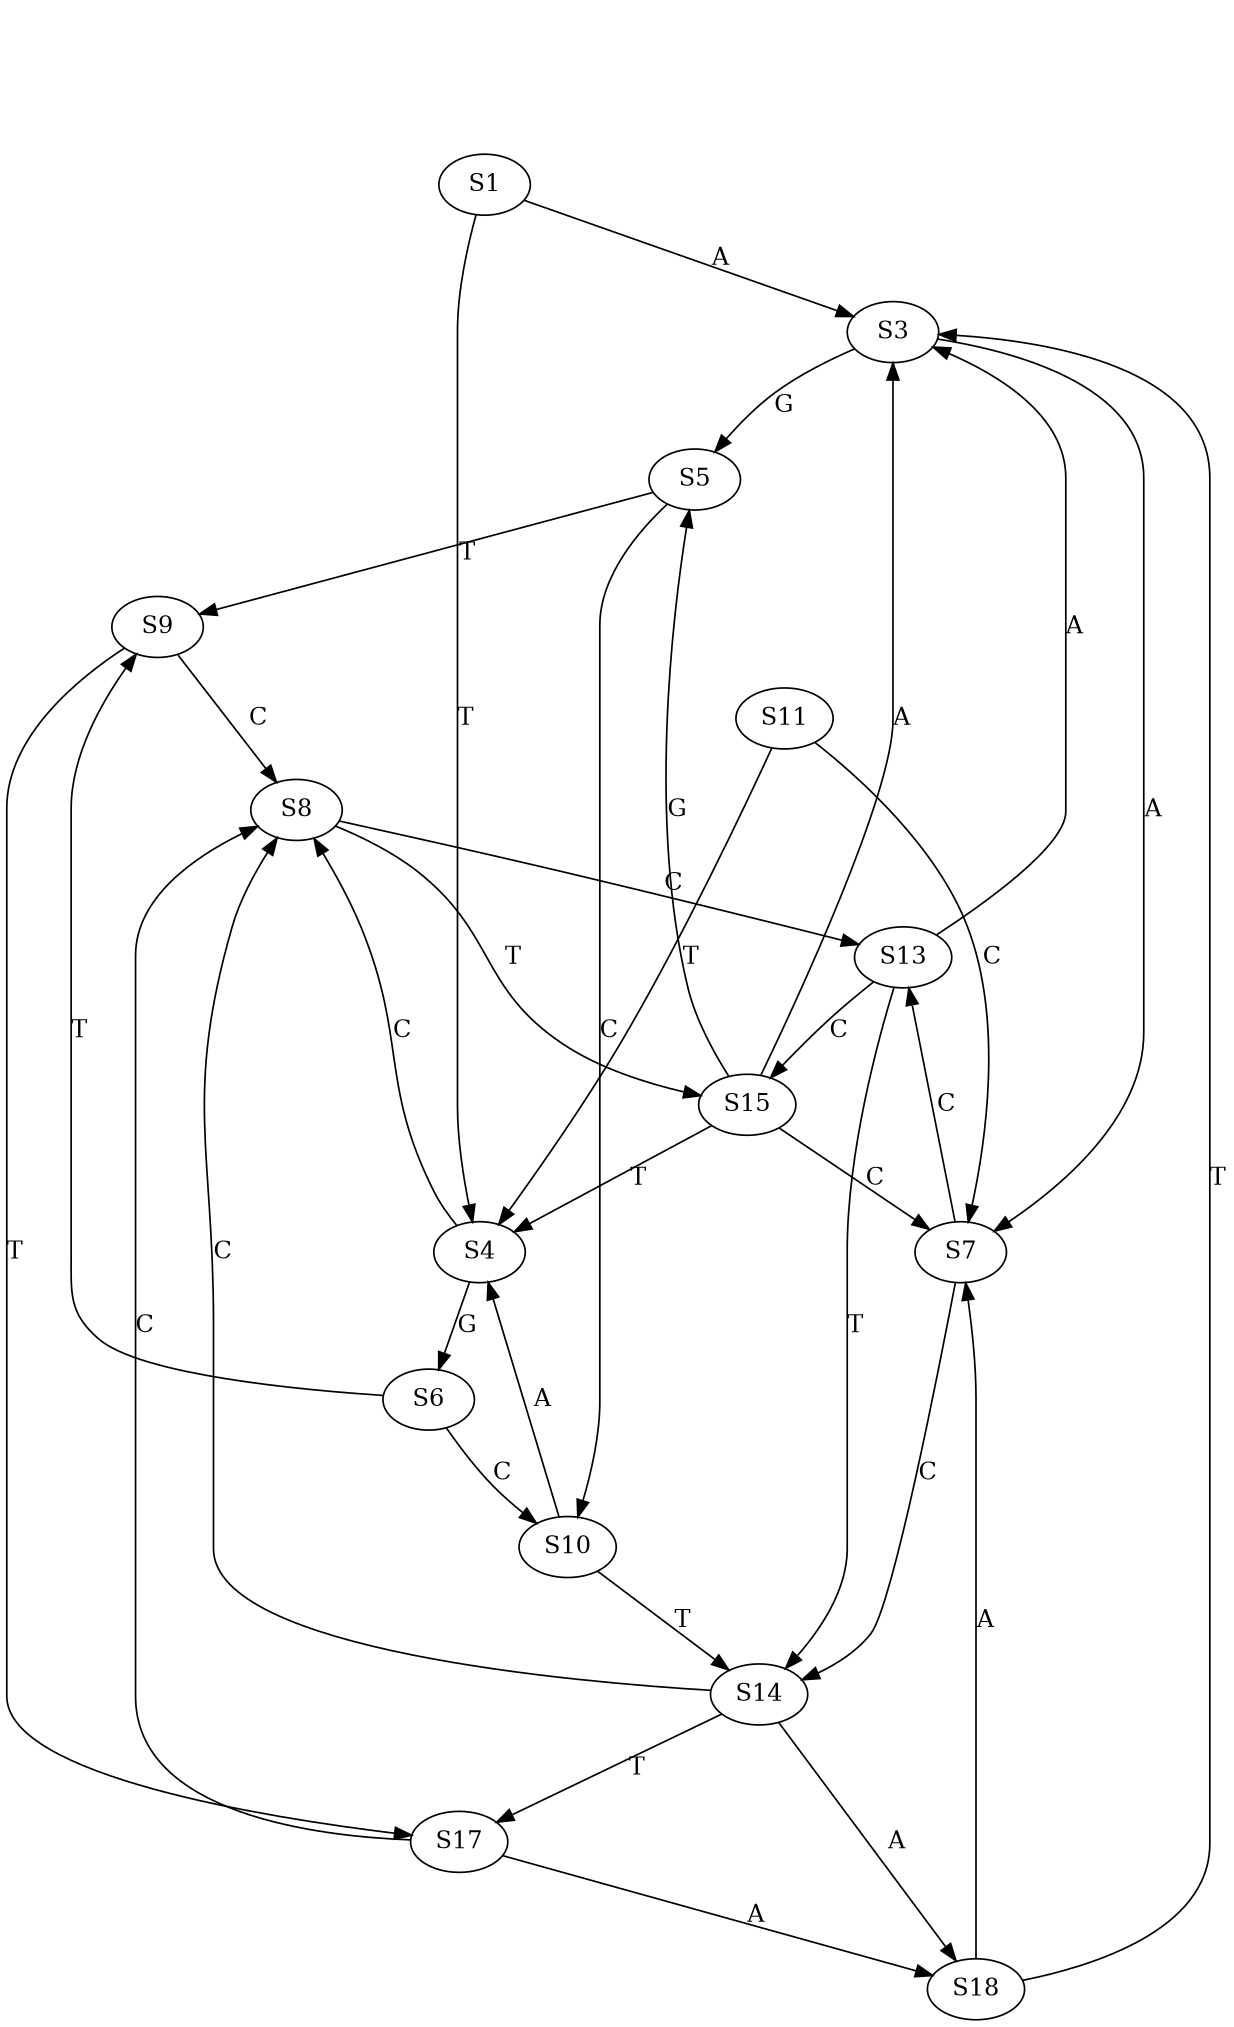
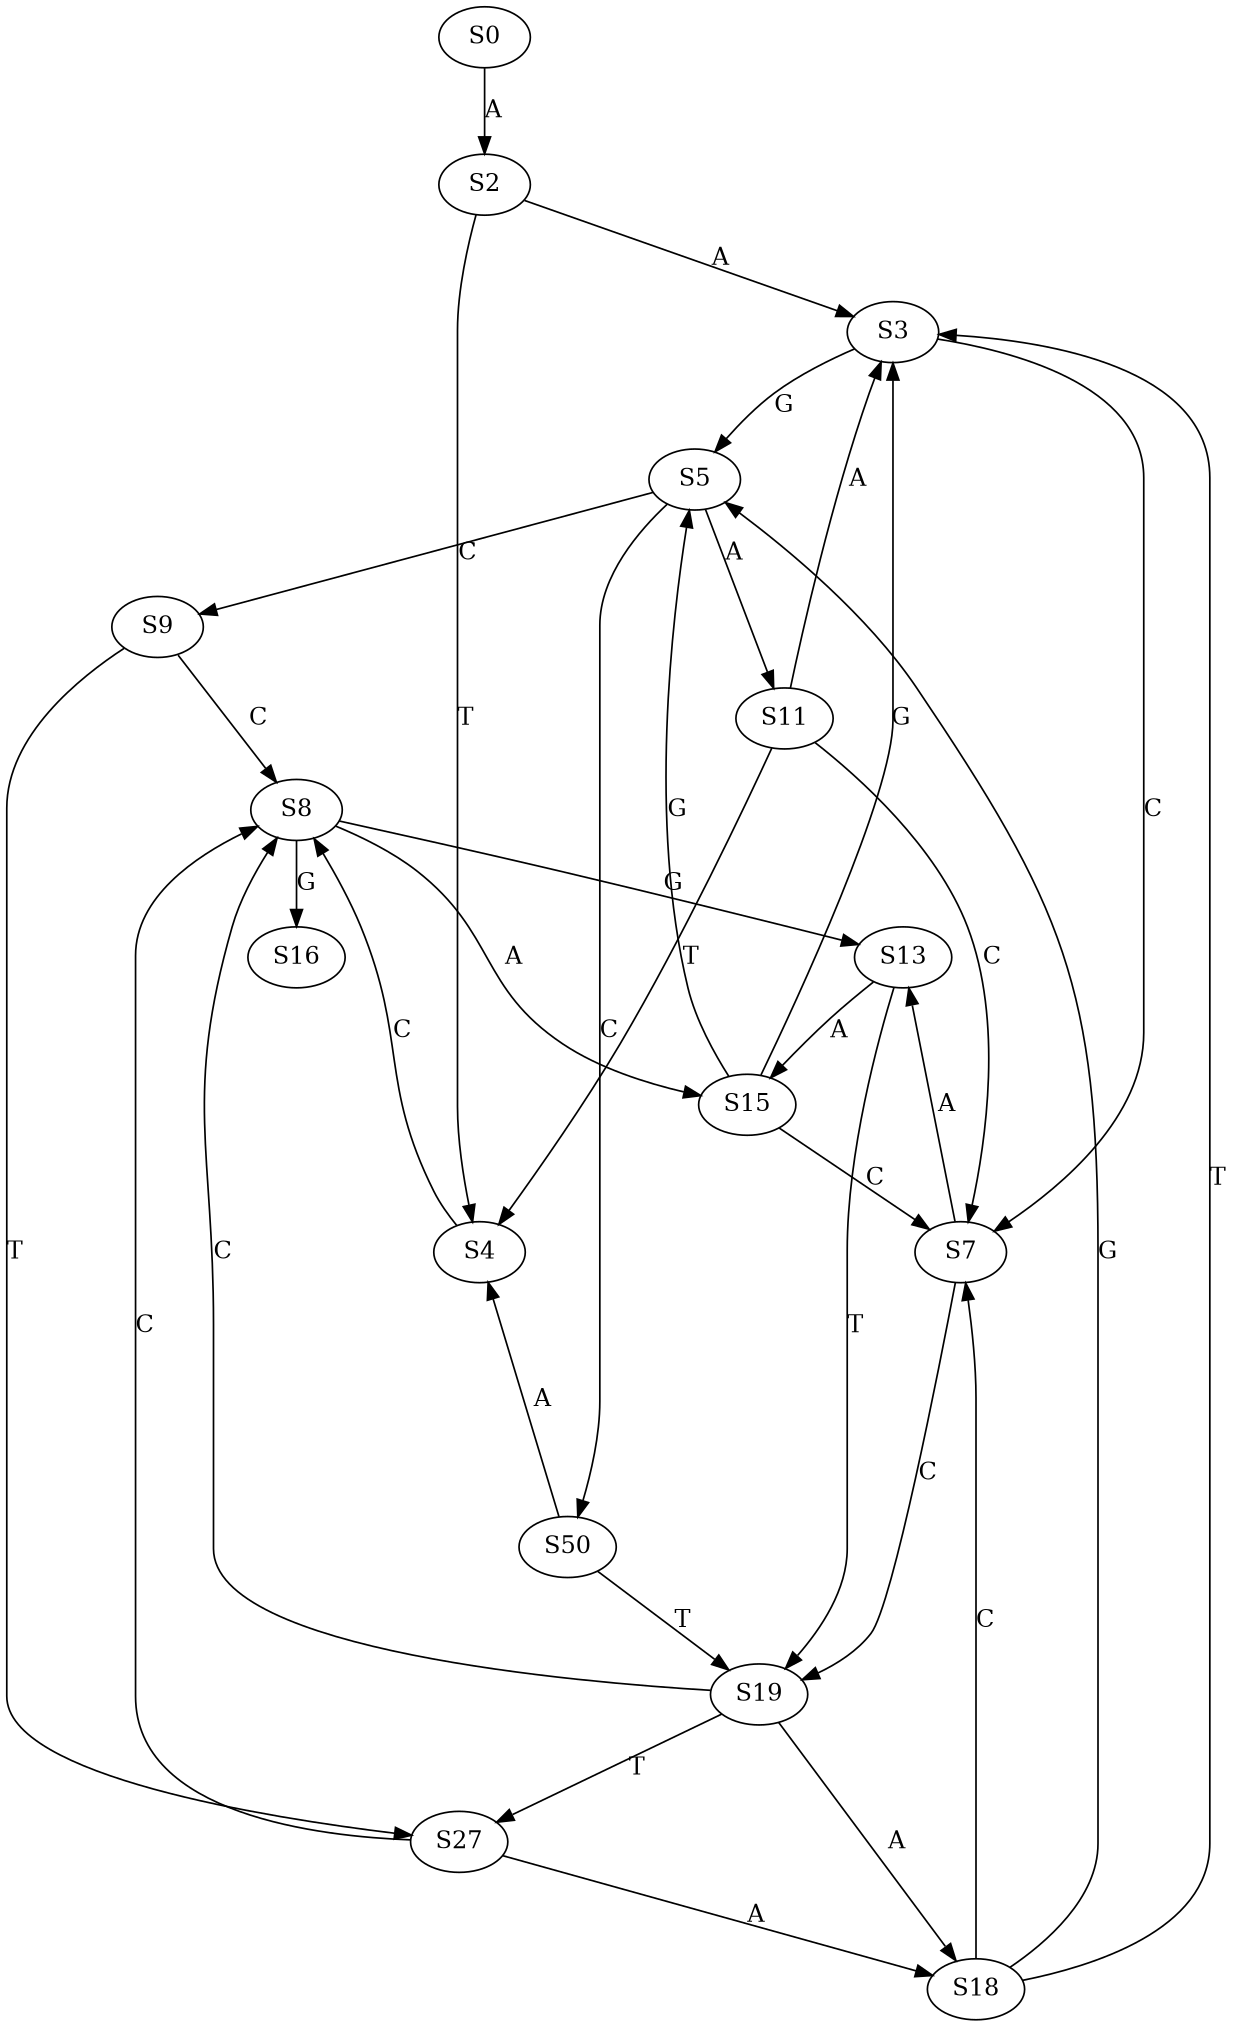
node "S0": added
node "S1": label "S1" -> "S2"
edge "S5" -> "S9": label "T" -> "C"
edge "S5" -> "S11": added, label "A"
edge "S13" -> "S3": now "S11" -> "S3"
edge "S15" -> "S3": label "A" -> "G"
edge "S3" -> "S7": label "A" -> "C"
edge "S8" -> "S13": label "C" -> "G"
node "S16": added
edge "S8" -> "S15": label "T" -> "A"
edge "S13" -> "S15": label "C" -> "A"
edge "S7" -> "S13": label "C" -> "A"
edge "S15" -> "S4": removed, label "T"
edge "S18" -> "S5": added, label "G"
node "S6": removed
node "S10": label "S10" -> "S50"
edge "S18" -> "S7": label "A" -> "C"
node "S14": label "S14" -> "S19"
node "S17": label "S17" -> "S27"
